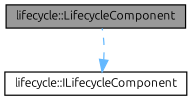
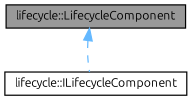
edge "lifecycle::LifecycleComponent" -> "lifecycle::ILifecycleComponent": reversed
